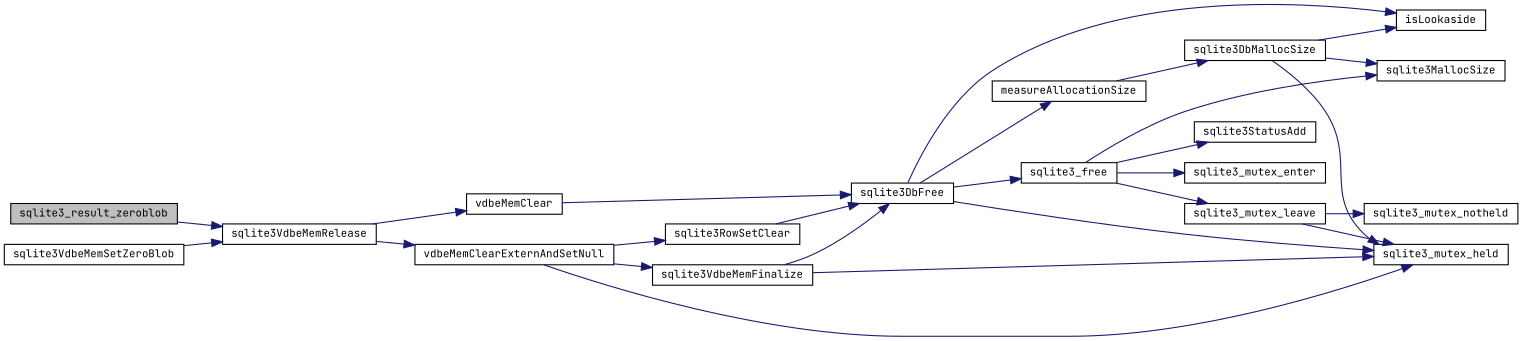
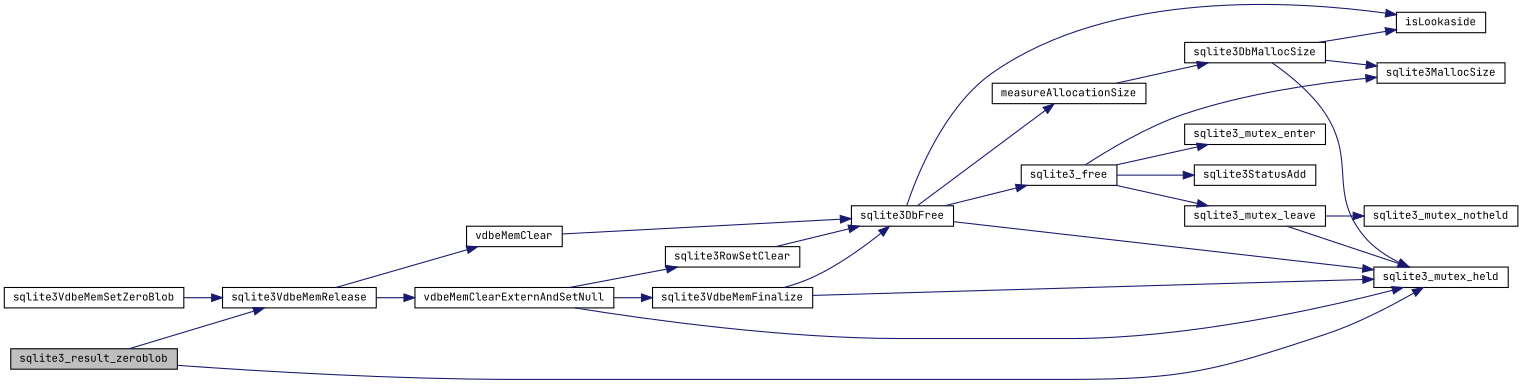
edge "sqlite3_result_zeroblob" -> "sqlite3_mutex_held": added
